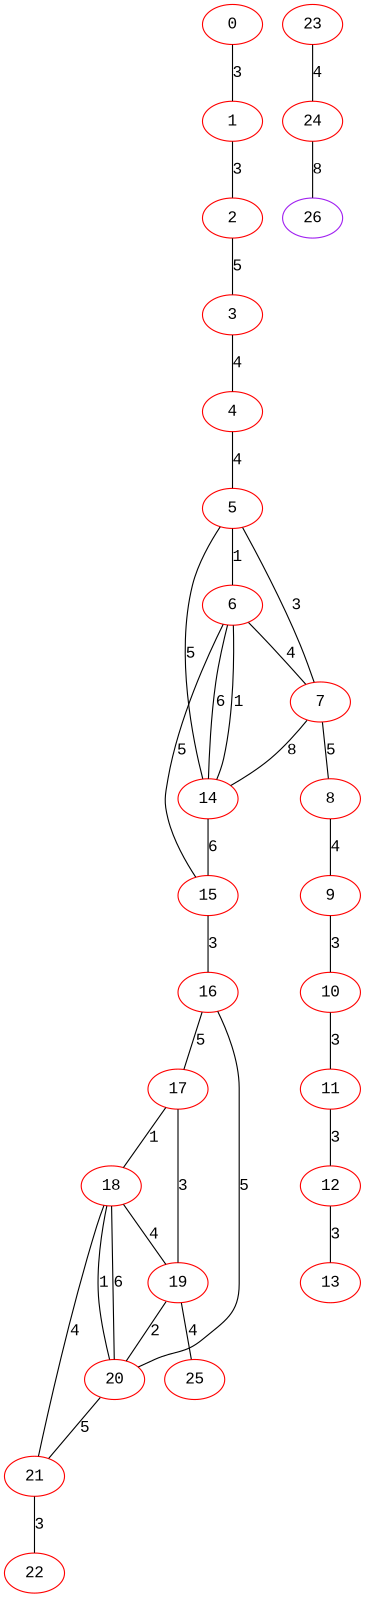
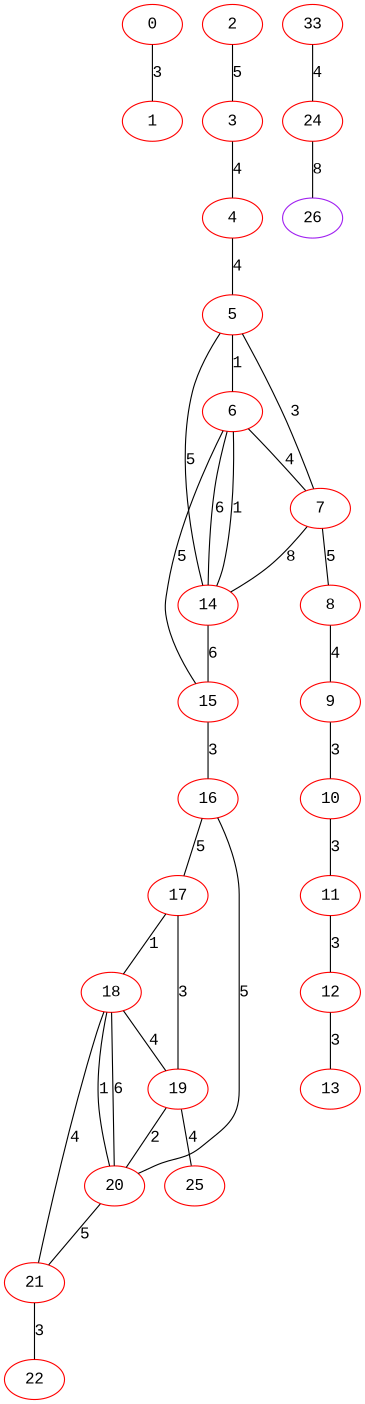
node "23": label "23" -> "33"
edge "1" -- "2": removed, label "3"
